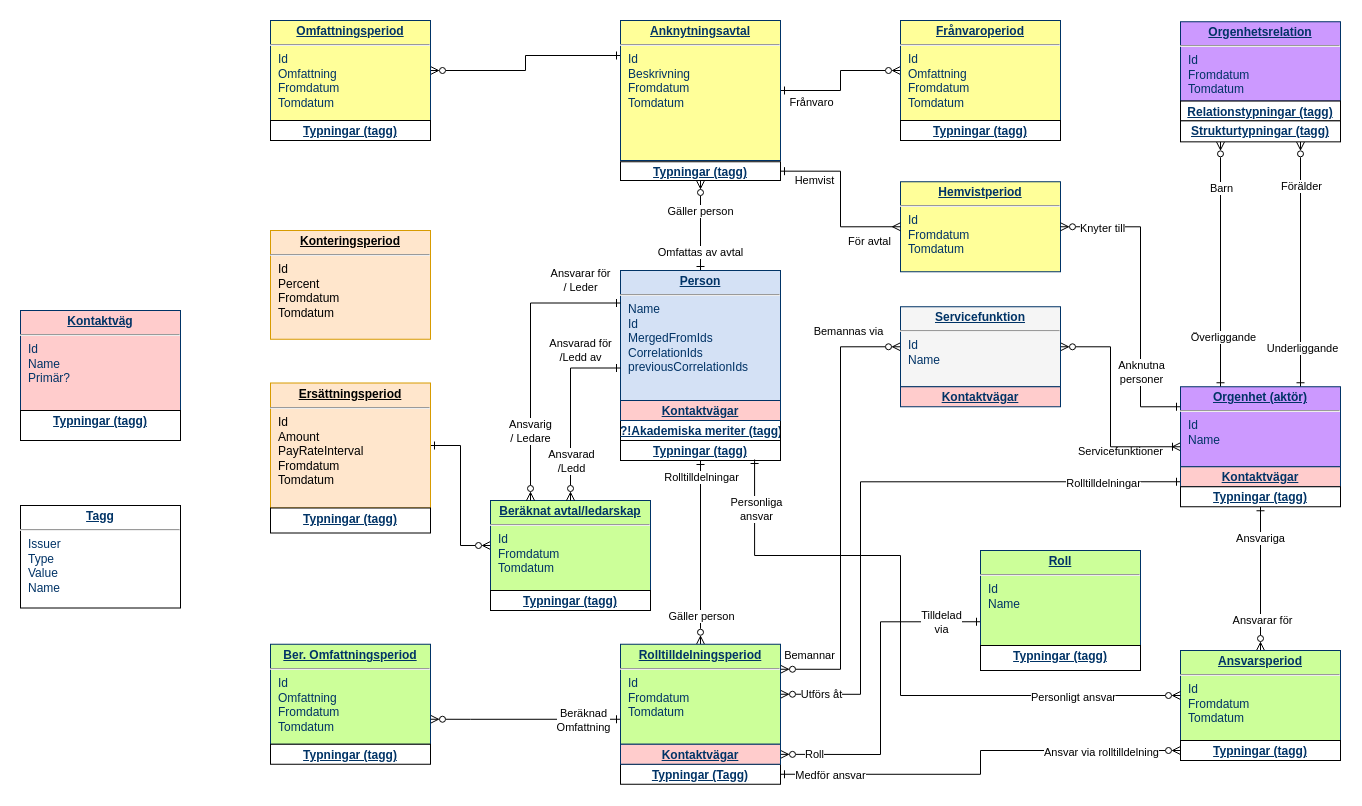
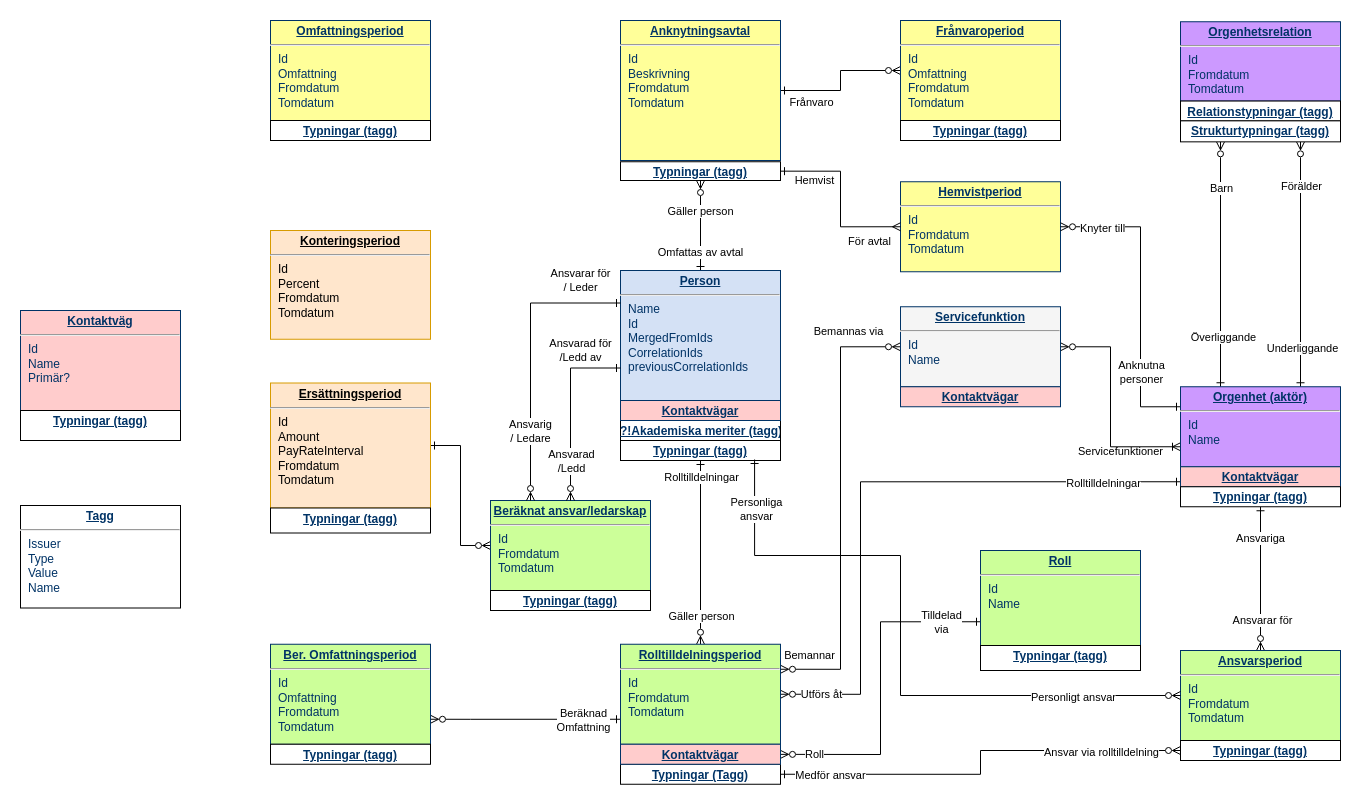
edge "Omfattningsperiod Id Omfattning Fromdatum Tomdatum" -- "Anknytningsavtal Id Beskrivning Fromdatum Tomdatum": removed
node "Beräknat avtal/ledarskap Id Fromdatum Tomdatum": label "Beräknat avtal/ledarskap Id Fromdatum Tomdatum" -> "Beräknat ansvar/ledarskap Id Fromdatum Tomdatum"
